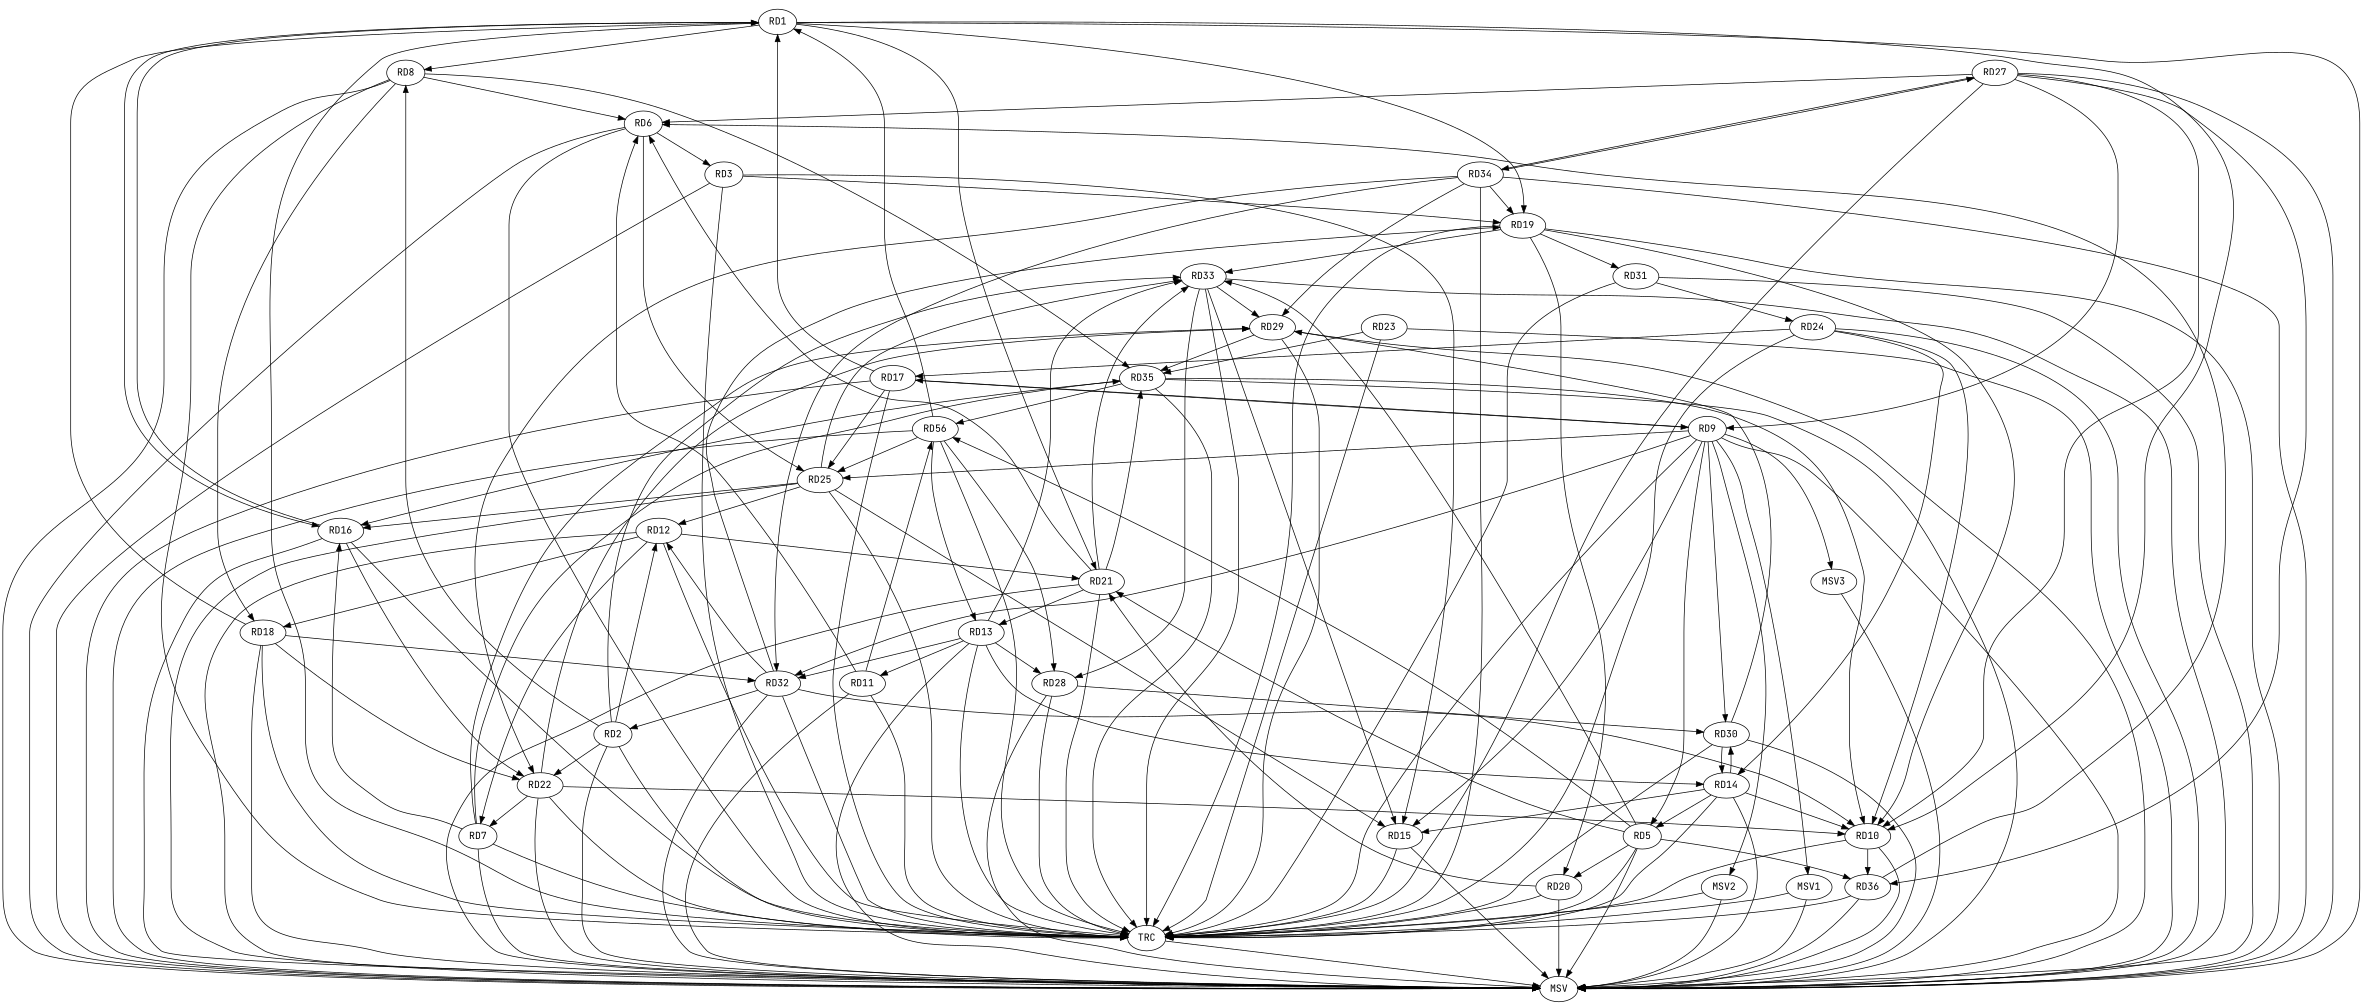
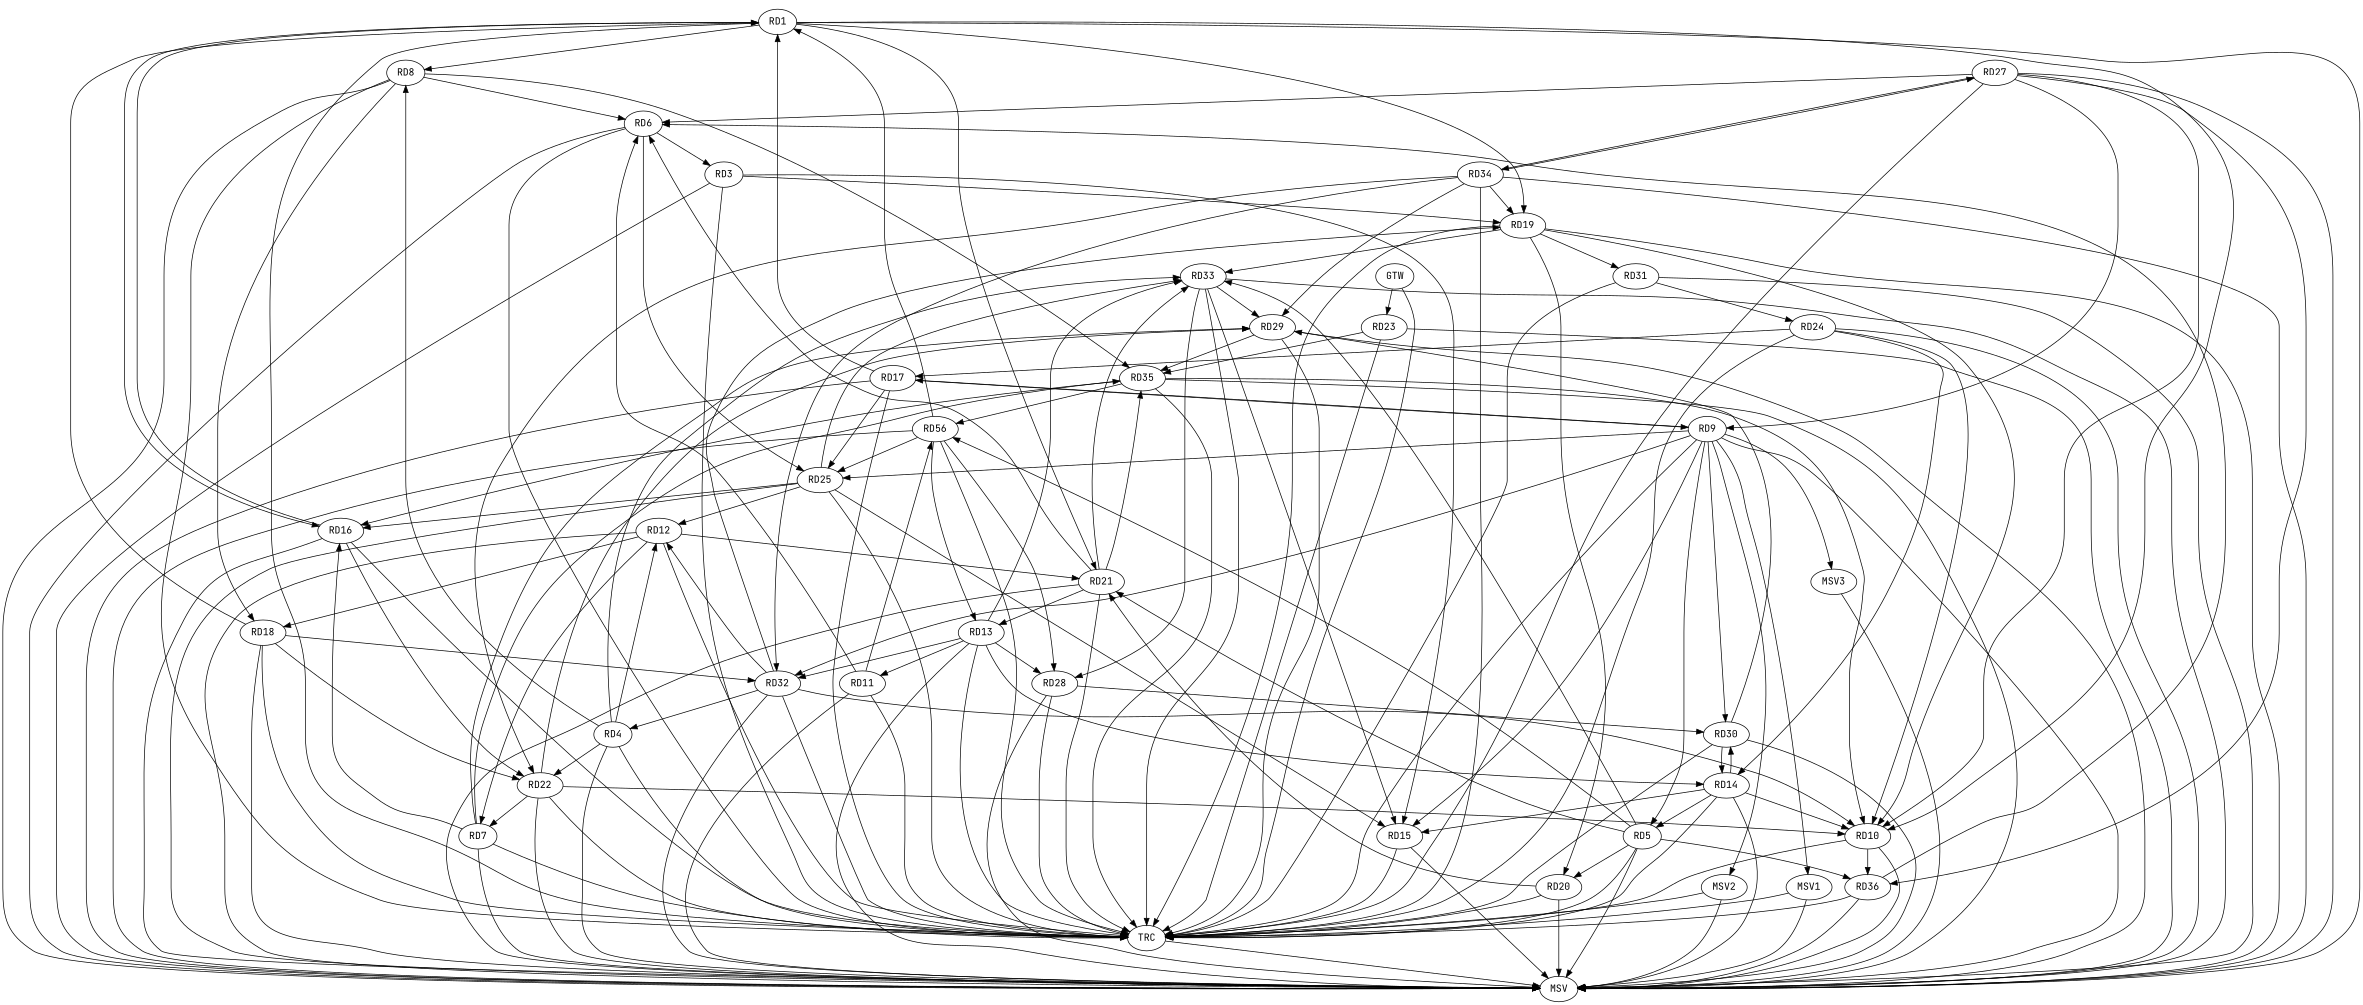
node "GTW": added
node "RD2": label "RD2" -> "RD4"
